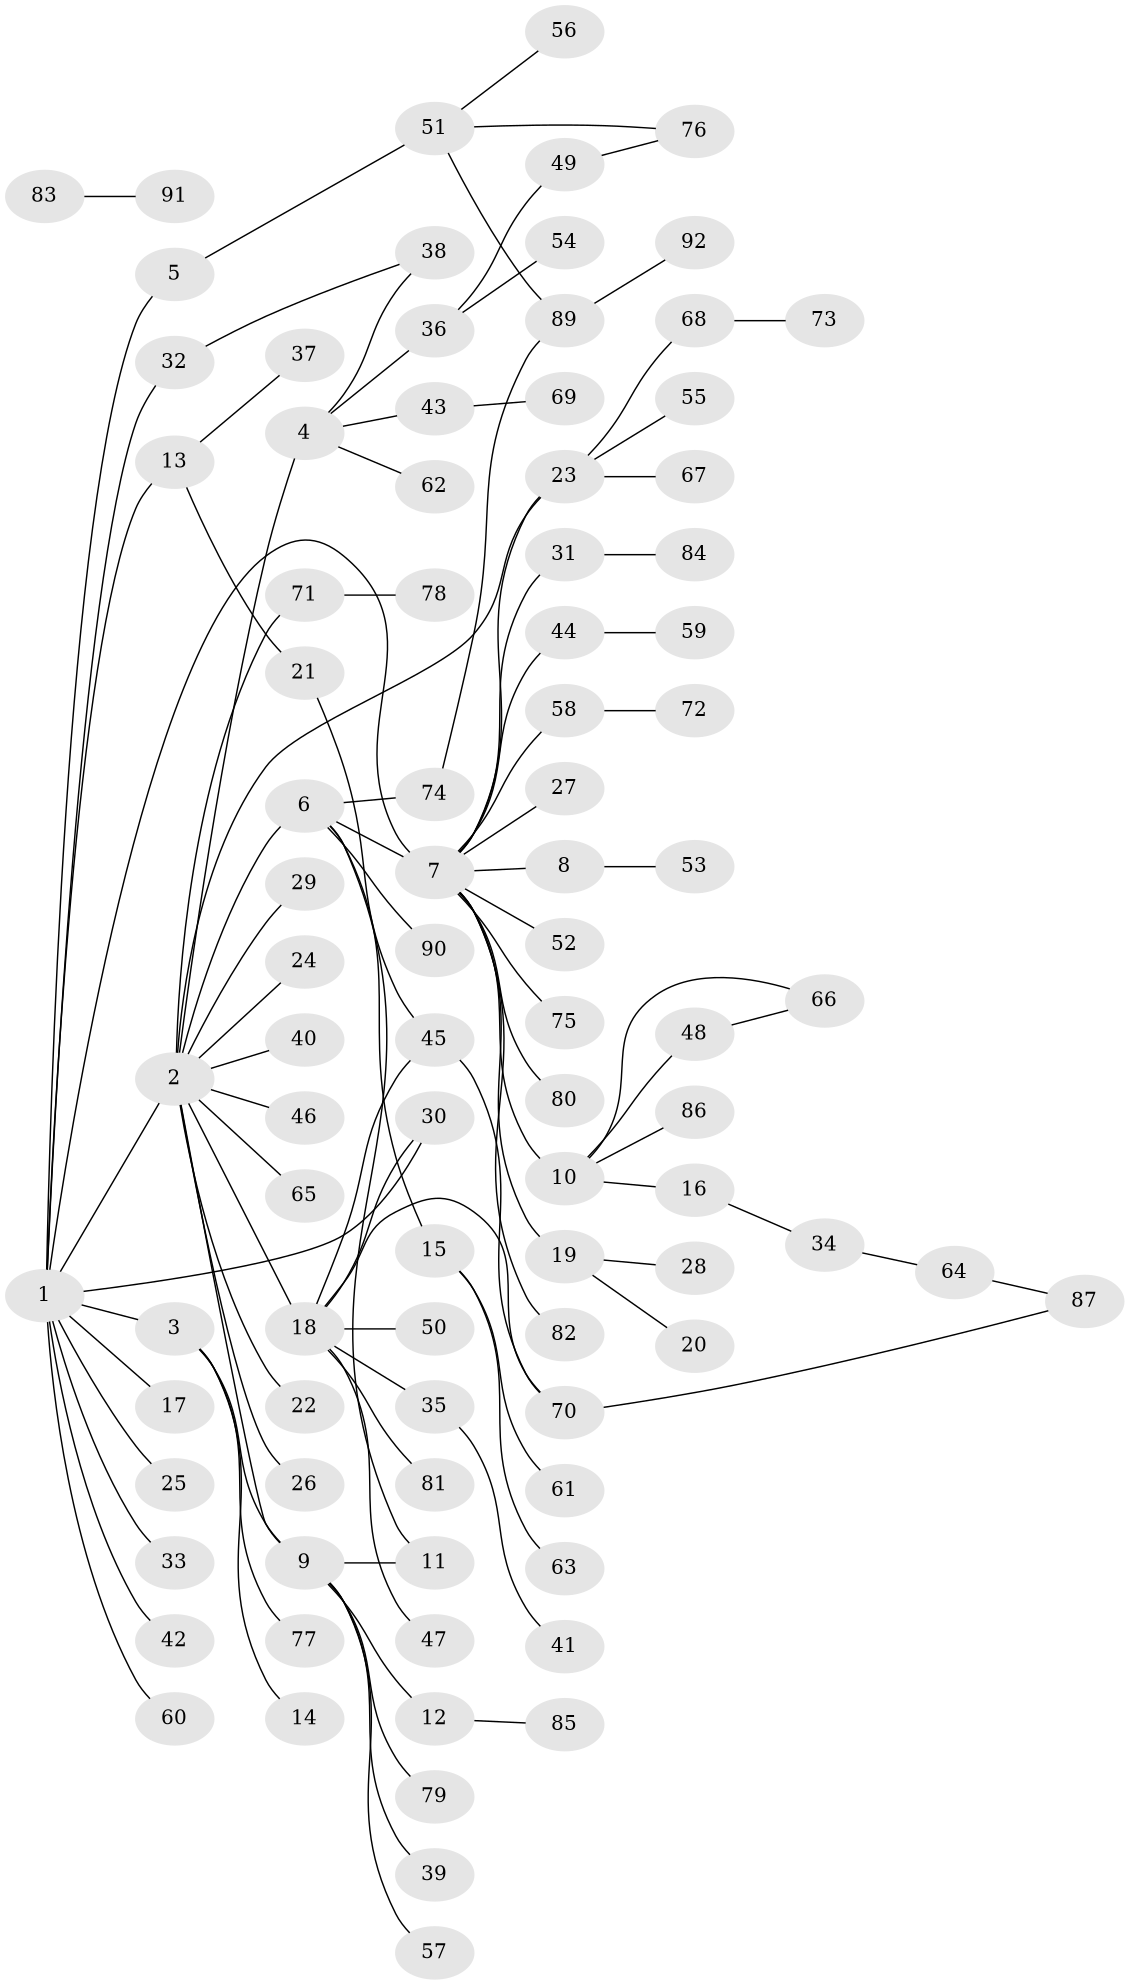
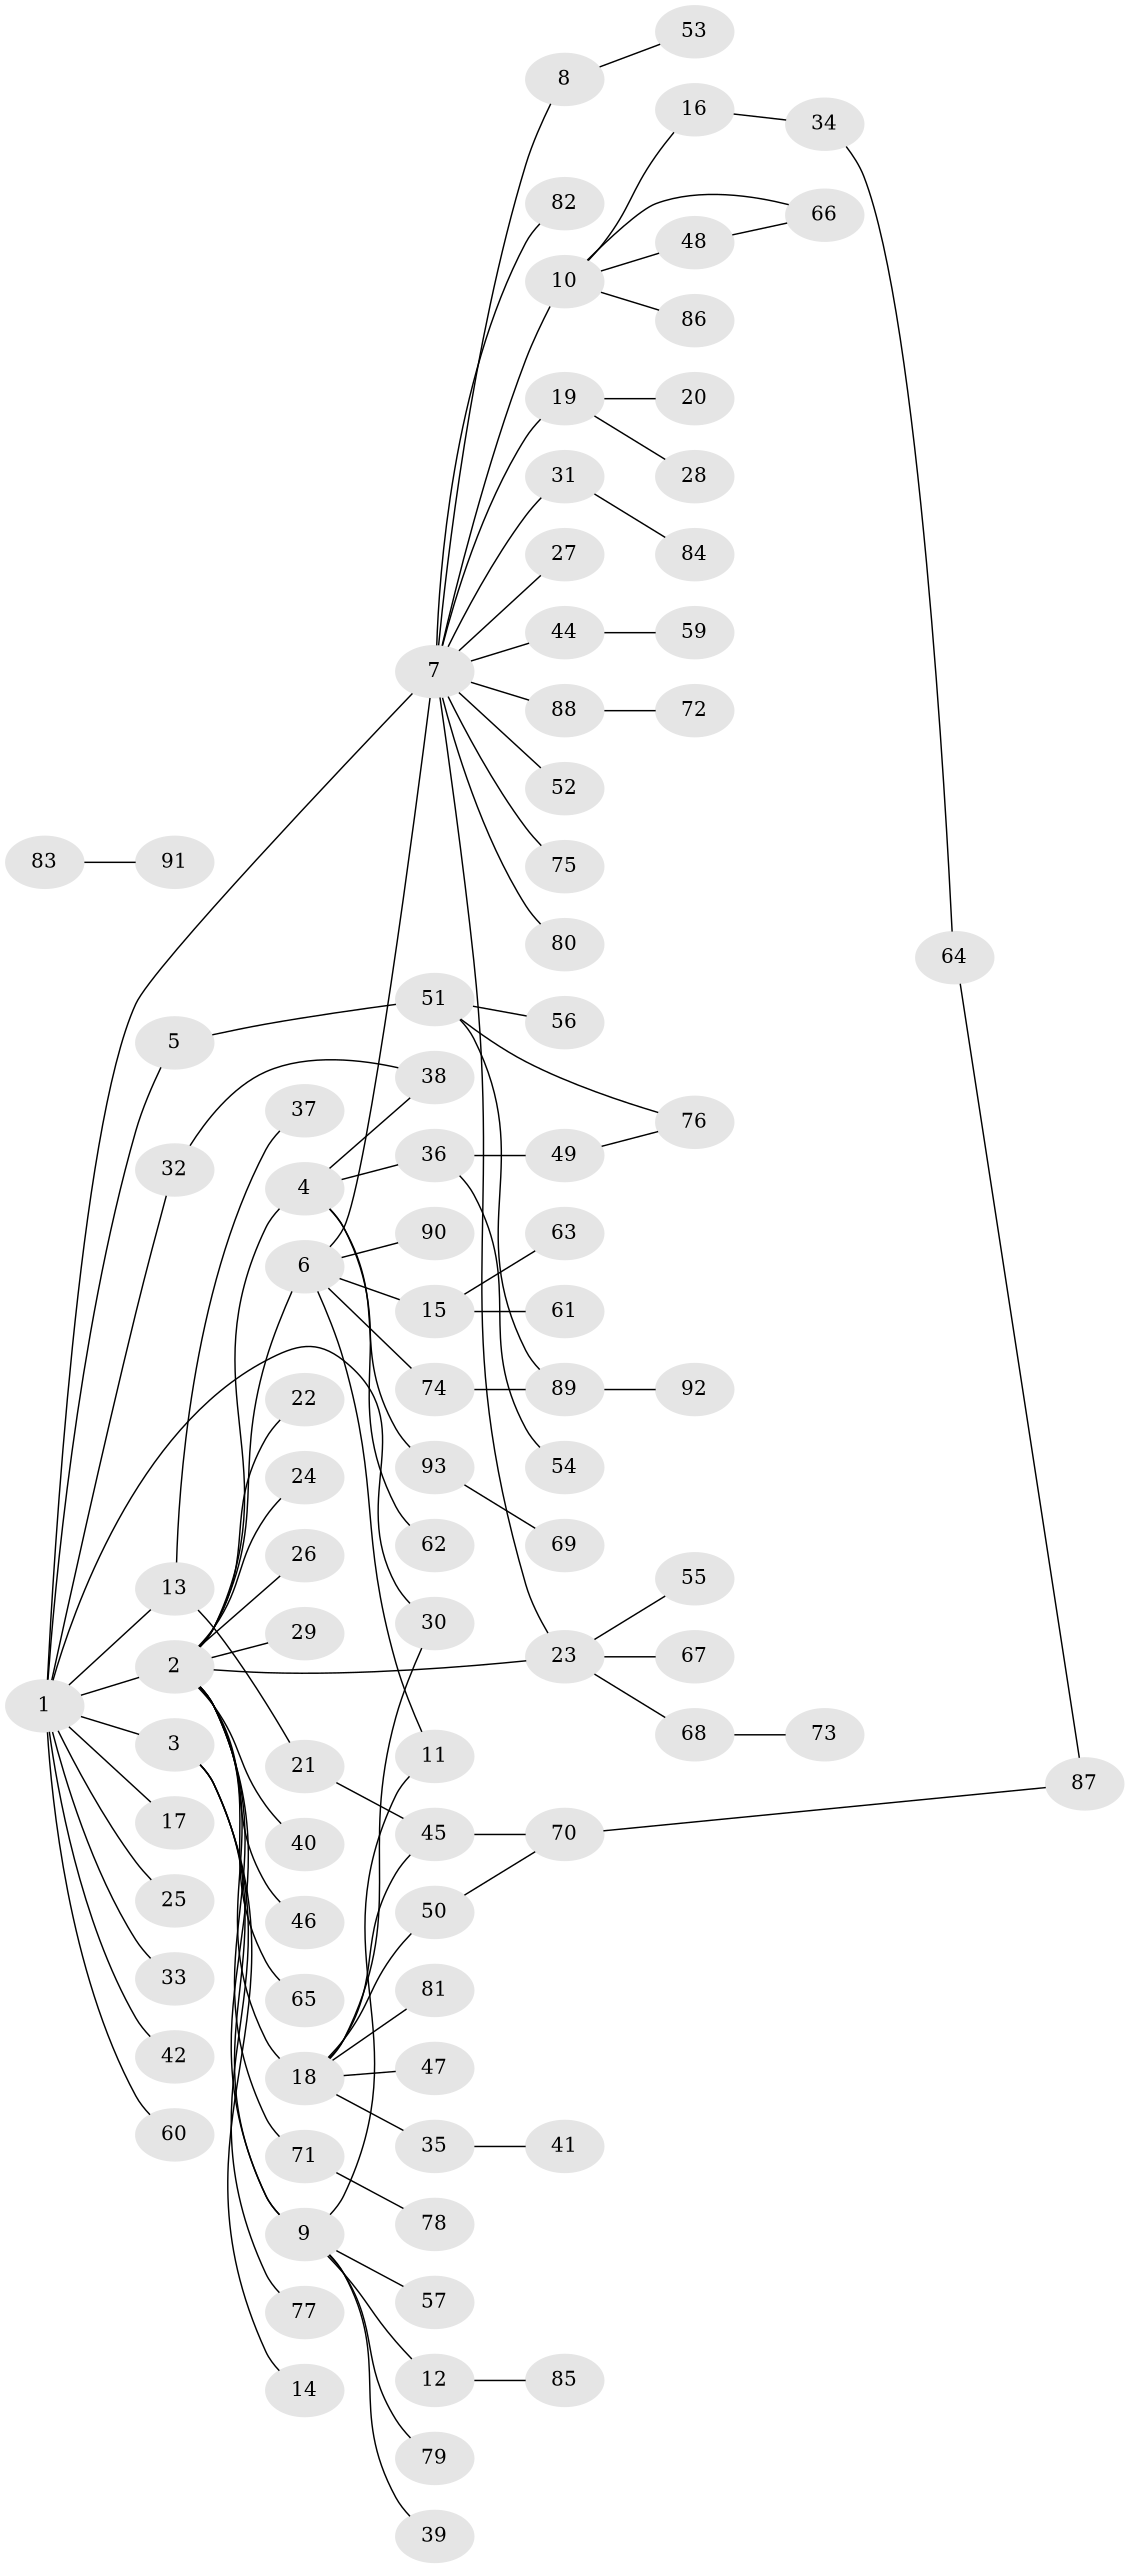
node "43": label "43" -> "93"
node "58": label "58" -> "88"
edge "18" -- "70": now "50" -- "70"
